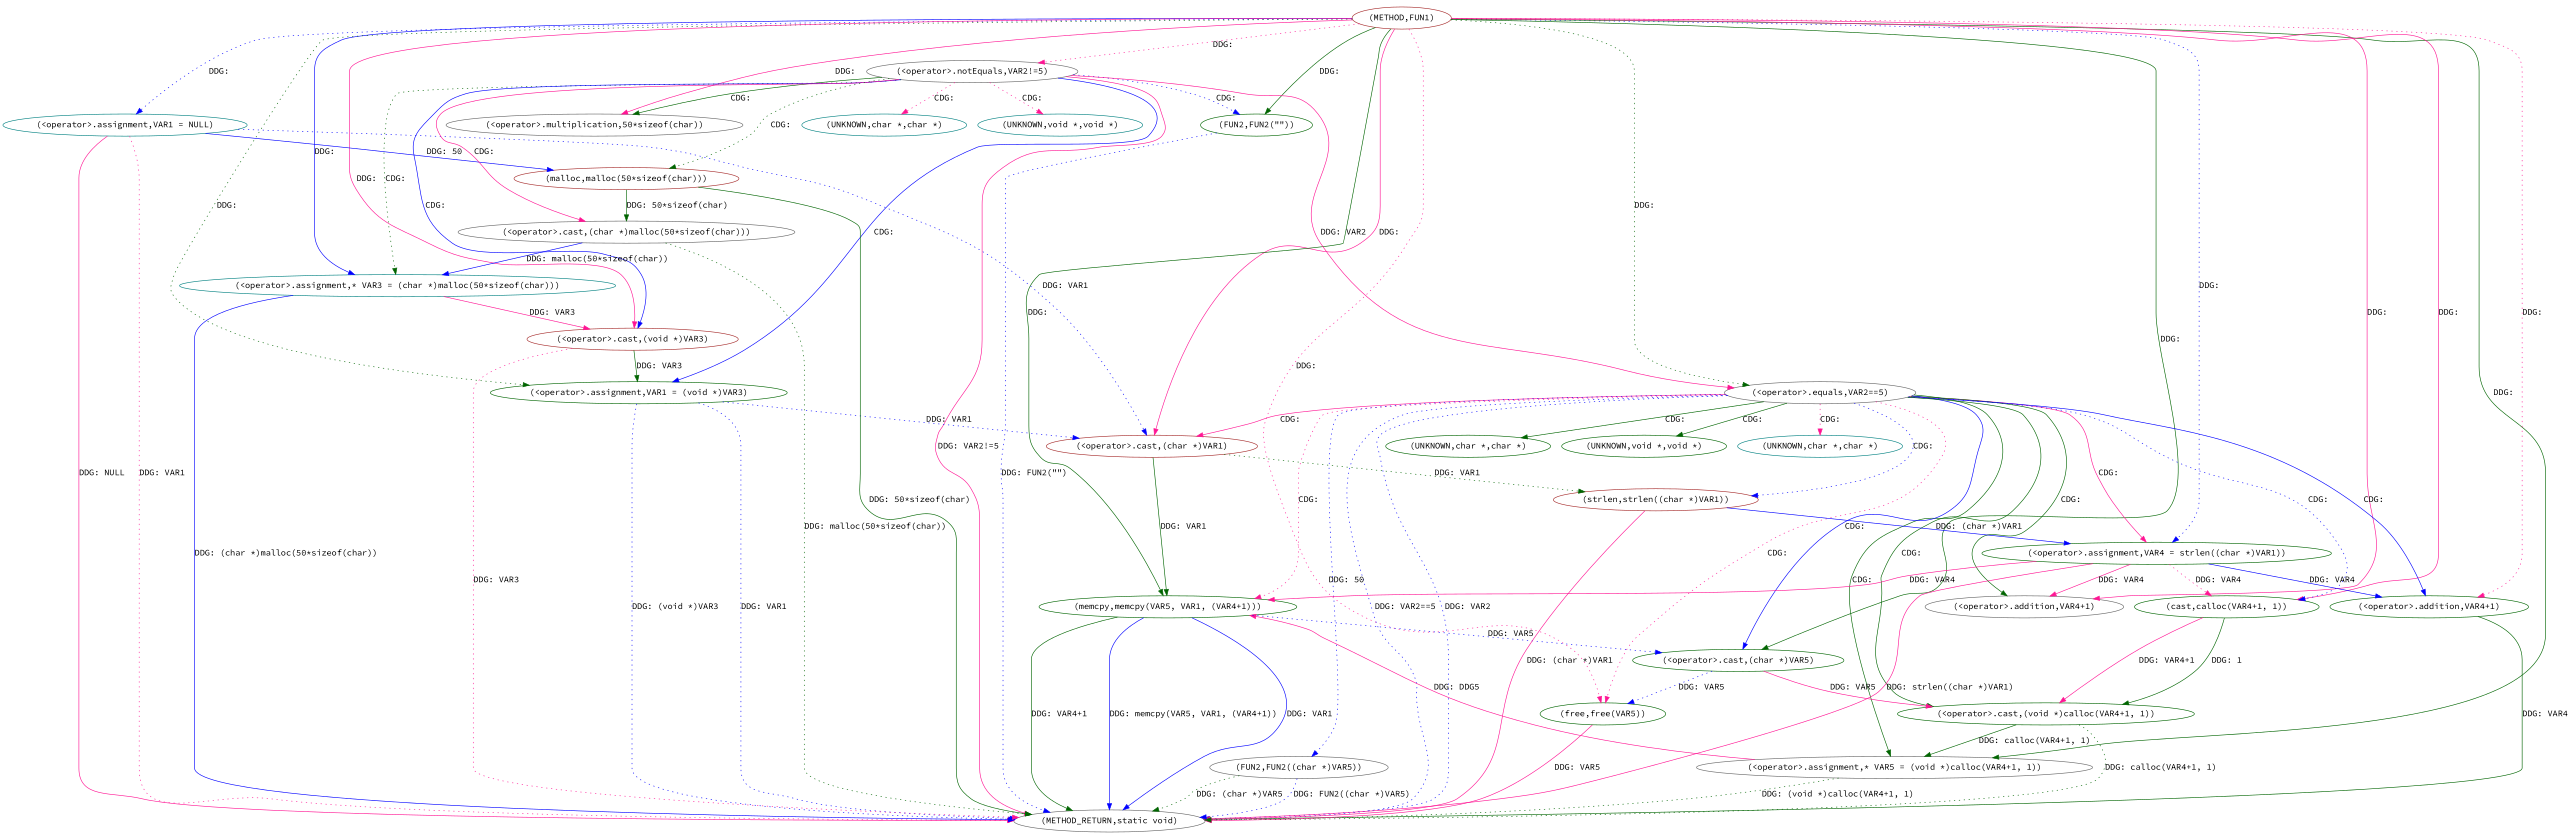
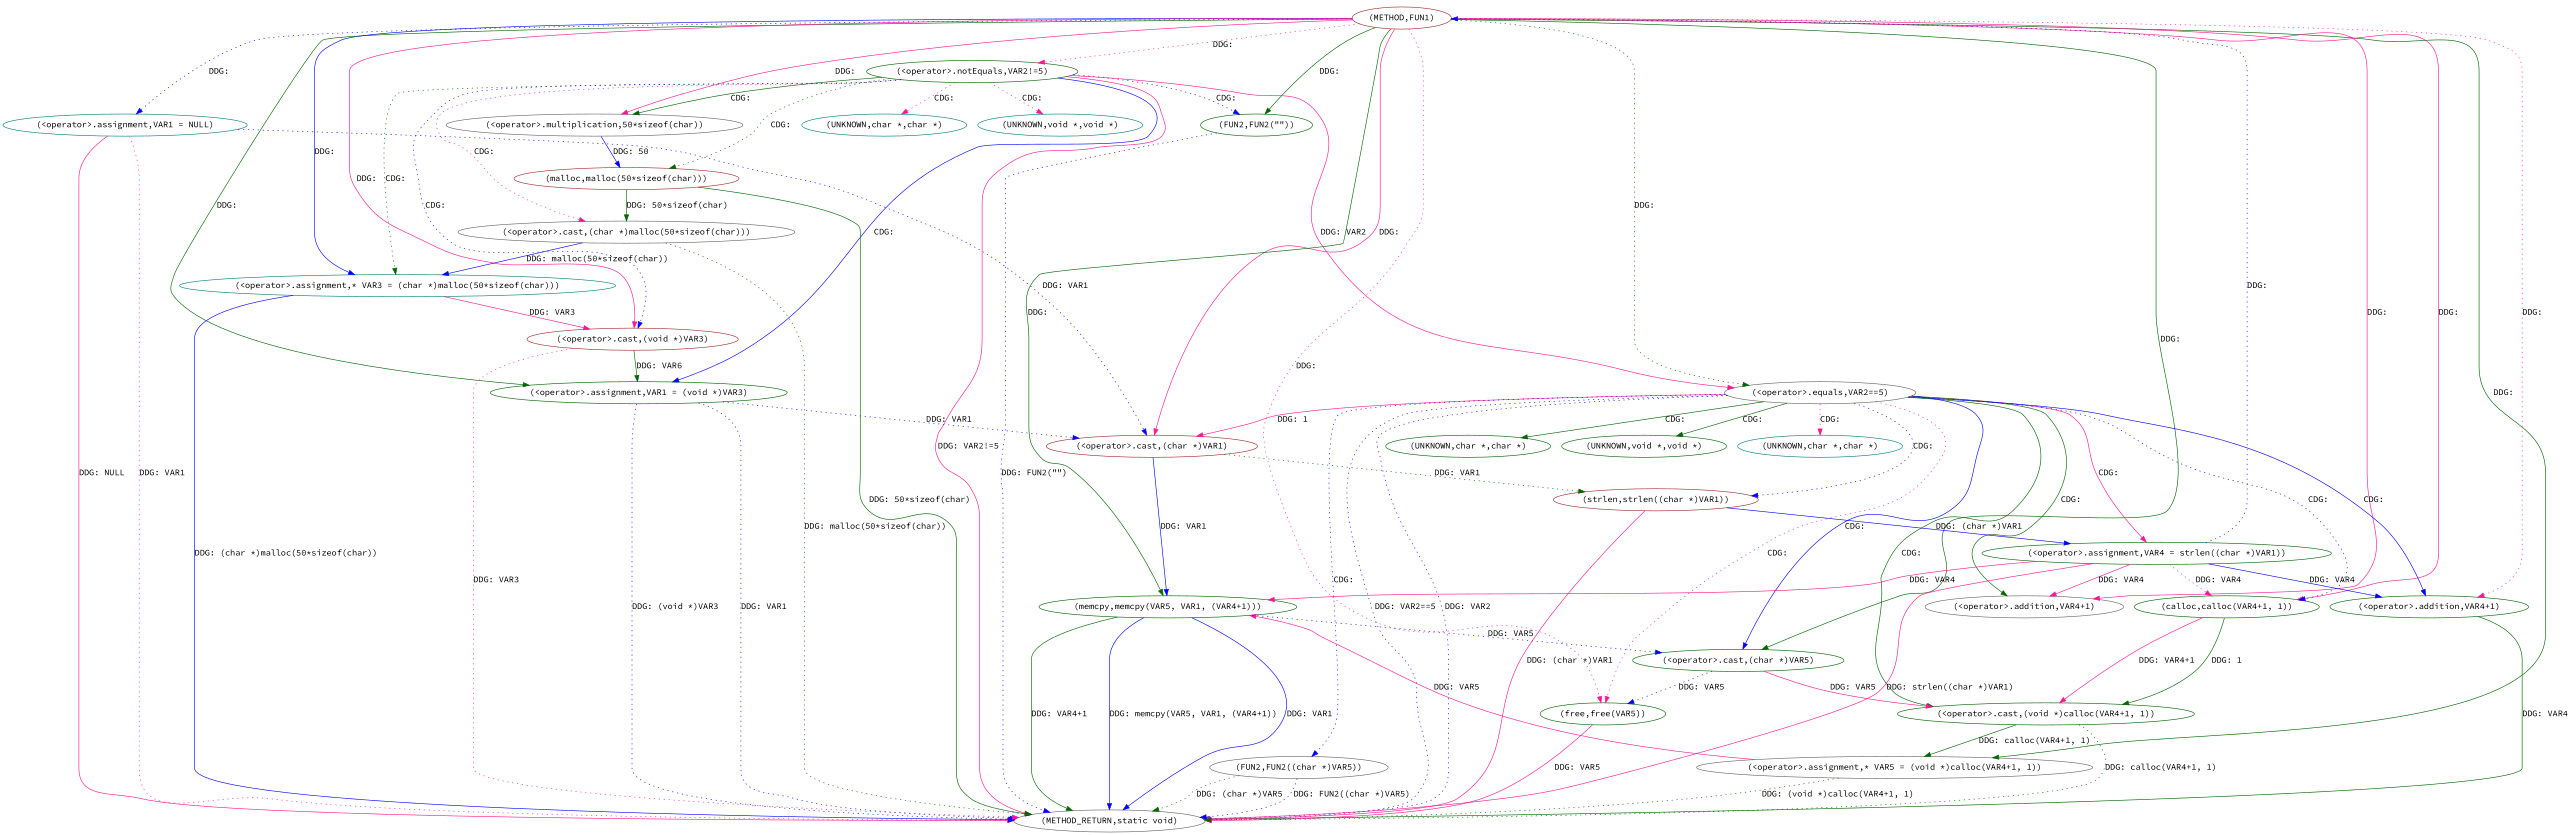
edge "(METHOD,FUN1)" -> "(<operator>.assignment,VAR1 = (void *)VAR3)": style dotted -> solid
edge "(METHOD,FUN1)" -> "(<operator>.assignment,VAR4 = strlen((char *)VAR1))": reversed
node "(<operator>.notEquals,VAR2!=5)": color gray40 -> darkgreen
edge "(<operator>.notEquals,VAR2!=5)" -> "(<operator>.cast,(char *)malloc(50*sizeof(char)))": style solid -> dotted
edge "(<operator>.notEquals,VAR2!=5)" -> "(<operator>.cast,(void *)VAR3)": style solid -> dotted
edge "(<operator>.assignment,VAR1 = NULL)" -> "(malloc,malloc(50*sizeof(char)))": now "(<operator>.multiplication,50*sizeof(char))" -> "(malloc,malloc(50*sizeof(char)))"
edge "(<operator>.cast,(void *)VAR3)" -> "(<operator>.assignment,VAR1 = (void *)VAR3)": label "DDG: VAR3" -> "DDG: VAR6"
edge "(<operator>.equals,VAR2==5)" -> "(memcpy,memcpy(VAR5, VAR1, (VAR4+1)))": removed, label "CDG:"
edge "(<operator>.equals,VAR2==5)" -> "(<operator>.cast,(char *)VAR1)": label "CDG: " -> "DDG: 1"
edge "(<operator>.cast,(char *)VAR1)" -> "(memcpy,memcpy(VAR5, VAR1, (VAR4+1)))": color darkgreen -> blue
edge "(<operator>.equals,VAR2==5)" -> "(<operator>.assignment,* VAR5 = (void *)calloc(VAR4+1, 1))": removed, label "CDG:"
edge "(<operator>.equals,VAR2==5)" -> "(FUN2,FUN2((char *)VAR5))": label "DDG: 50" -> "CDG: "
node "(cast,calloc(VAR4+1, 1))": label "(cast,calloc(VAR4+1, 1))" -> "(calloc,calloc(VAR4+1, 1))"
edge "(<operator>.assignment,* VAR5 = (void *)calloc(VAR4+1, 1))" -> "(memcpy,memcpy(VAR5, VAR1, (VAR4+1)))": label "DDG: DDG5" -> "DDG: VAR5"
